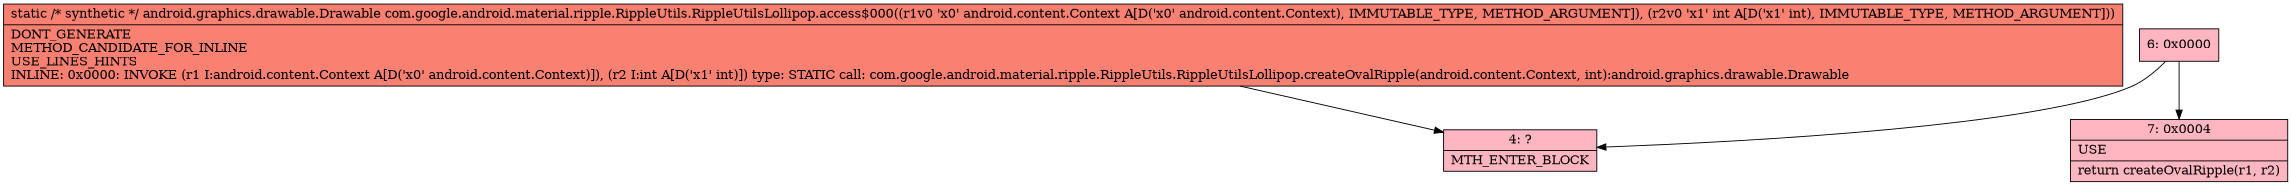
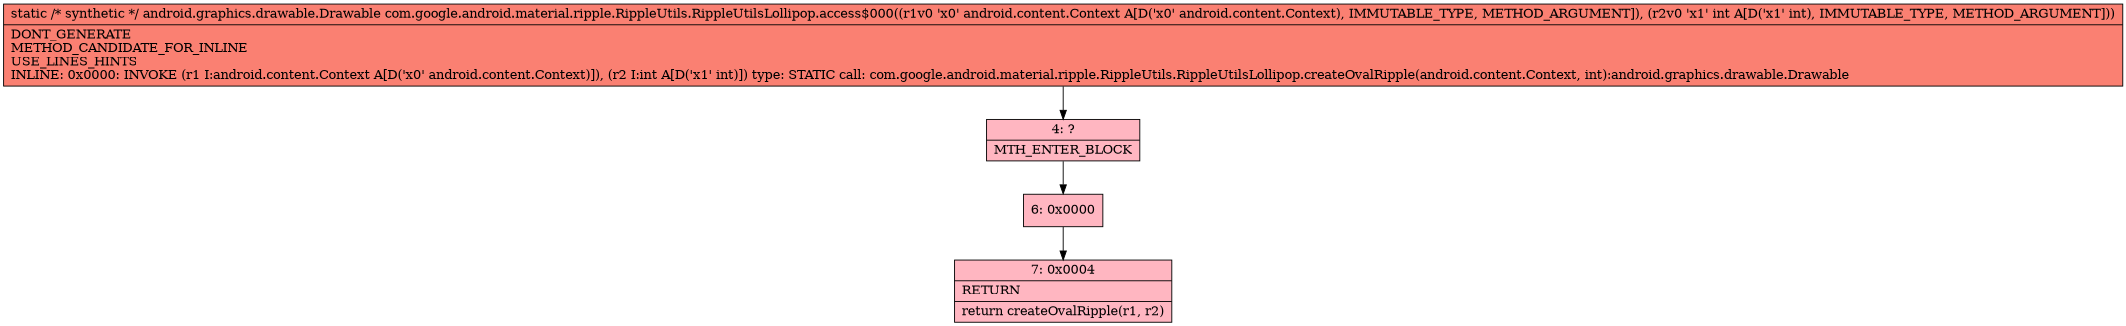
edge "6: 0x0000" -> "4: ?": reversed
node "7: 0x0004": text "USE" -> "RETURN"
